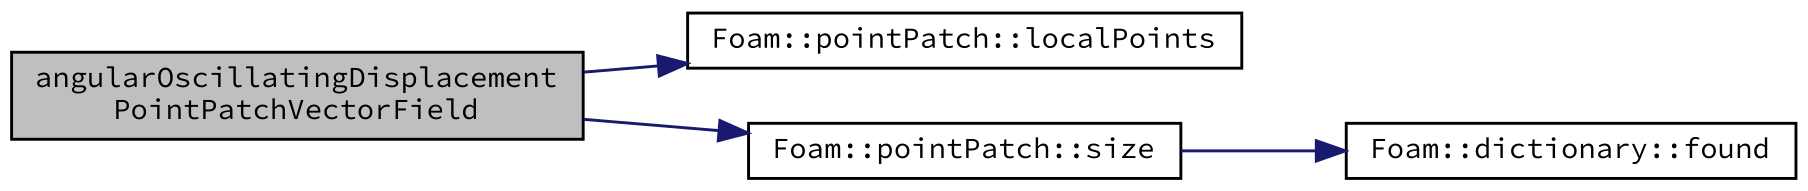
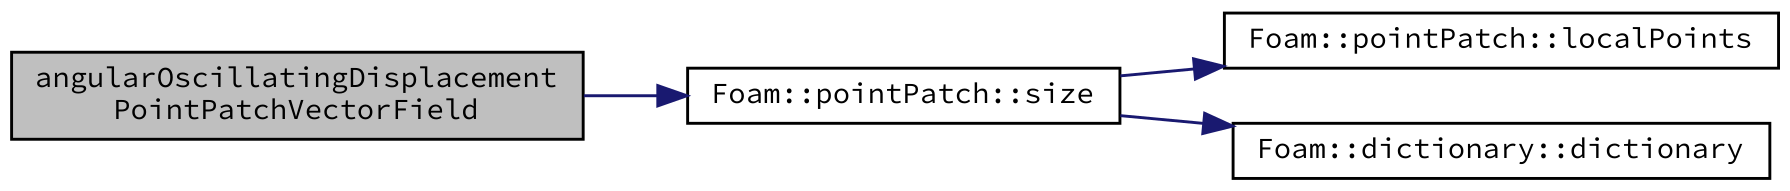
edge "angularOscillatingDisplacement PointPatchVectorField" -> "Foam::pointPatch::localPoints": now "Foam::pointPatch::size" -> "Foam::pointPatch::localPoints"
node "Foam::dictionary::found": label "Foam::dictionary::found" -> "Foam::dictionary::dictionary"
